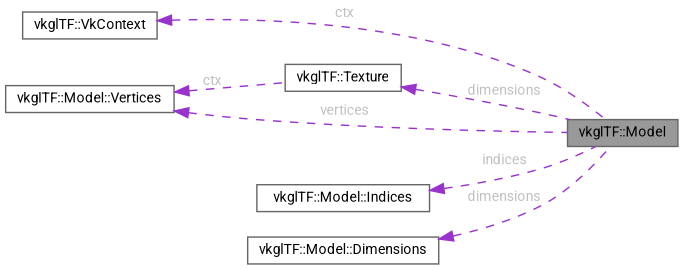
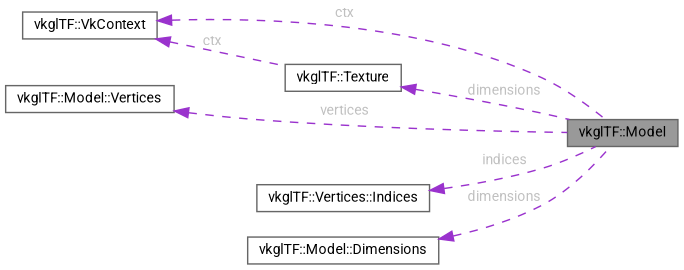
edge "vkglTF::Texture" -> "vkglTF::Model::Vertices": now "vkglTF::Texture" -> "vkglTF::VkContext"
node "vkglTF::Model::Indices": label "vkglTF::Model::Indices" -> "vkglTF::Vertices::Indices"
